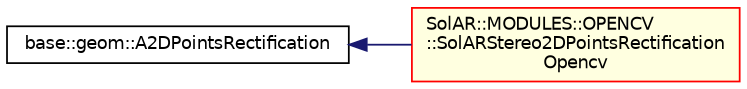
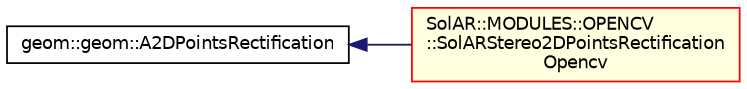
node "base::geom::A2DPointsRectification": label "base::geom::A2DPointsRectification" -> "geom::geom::A2DPointsRectification"
